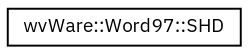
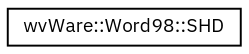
node "wvWare::Word97::SHD": label "wvWare::Word97::SHD" -> "wvWare::Word98::SHD"
